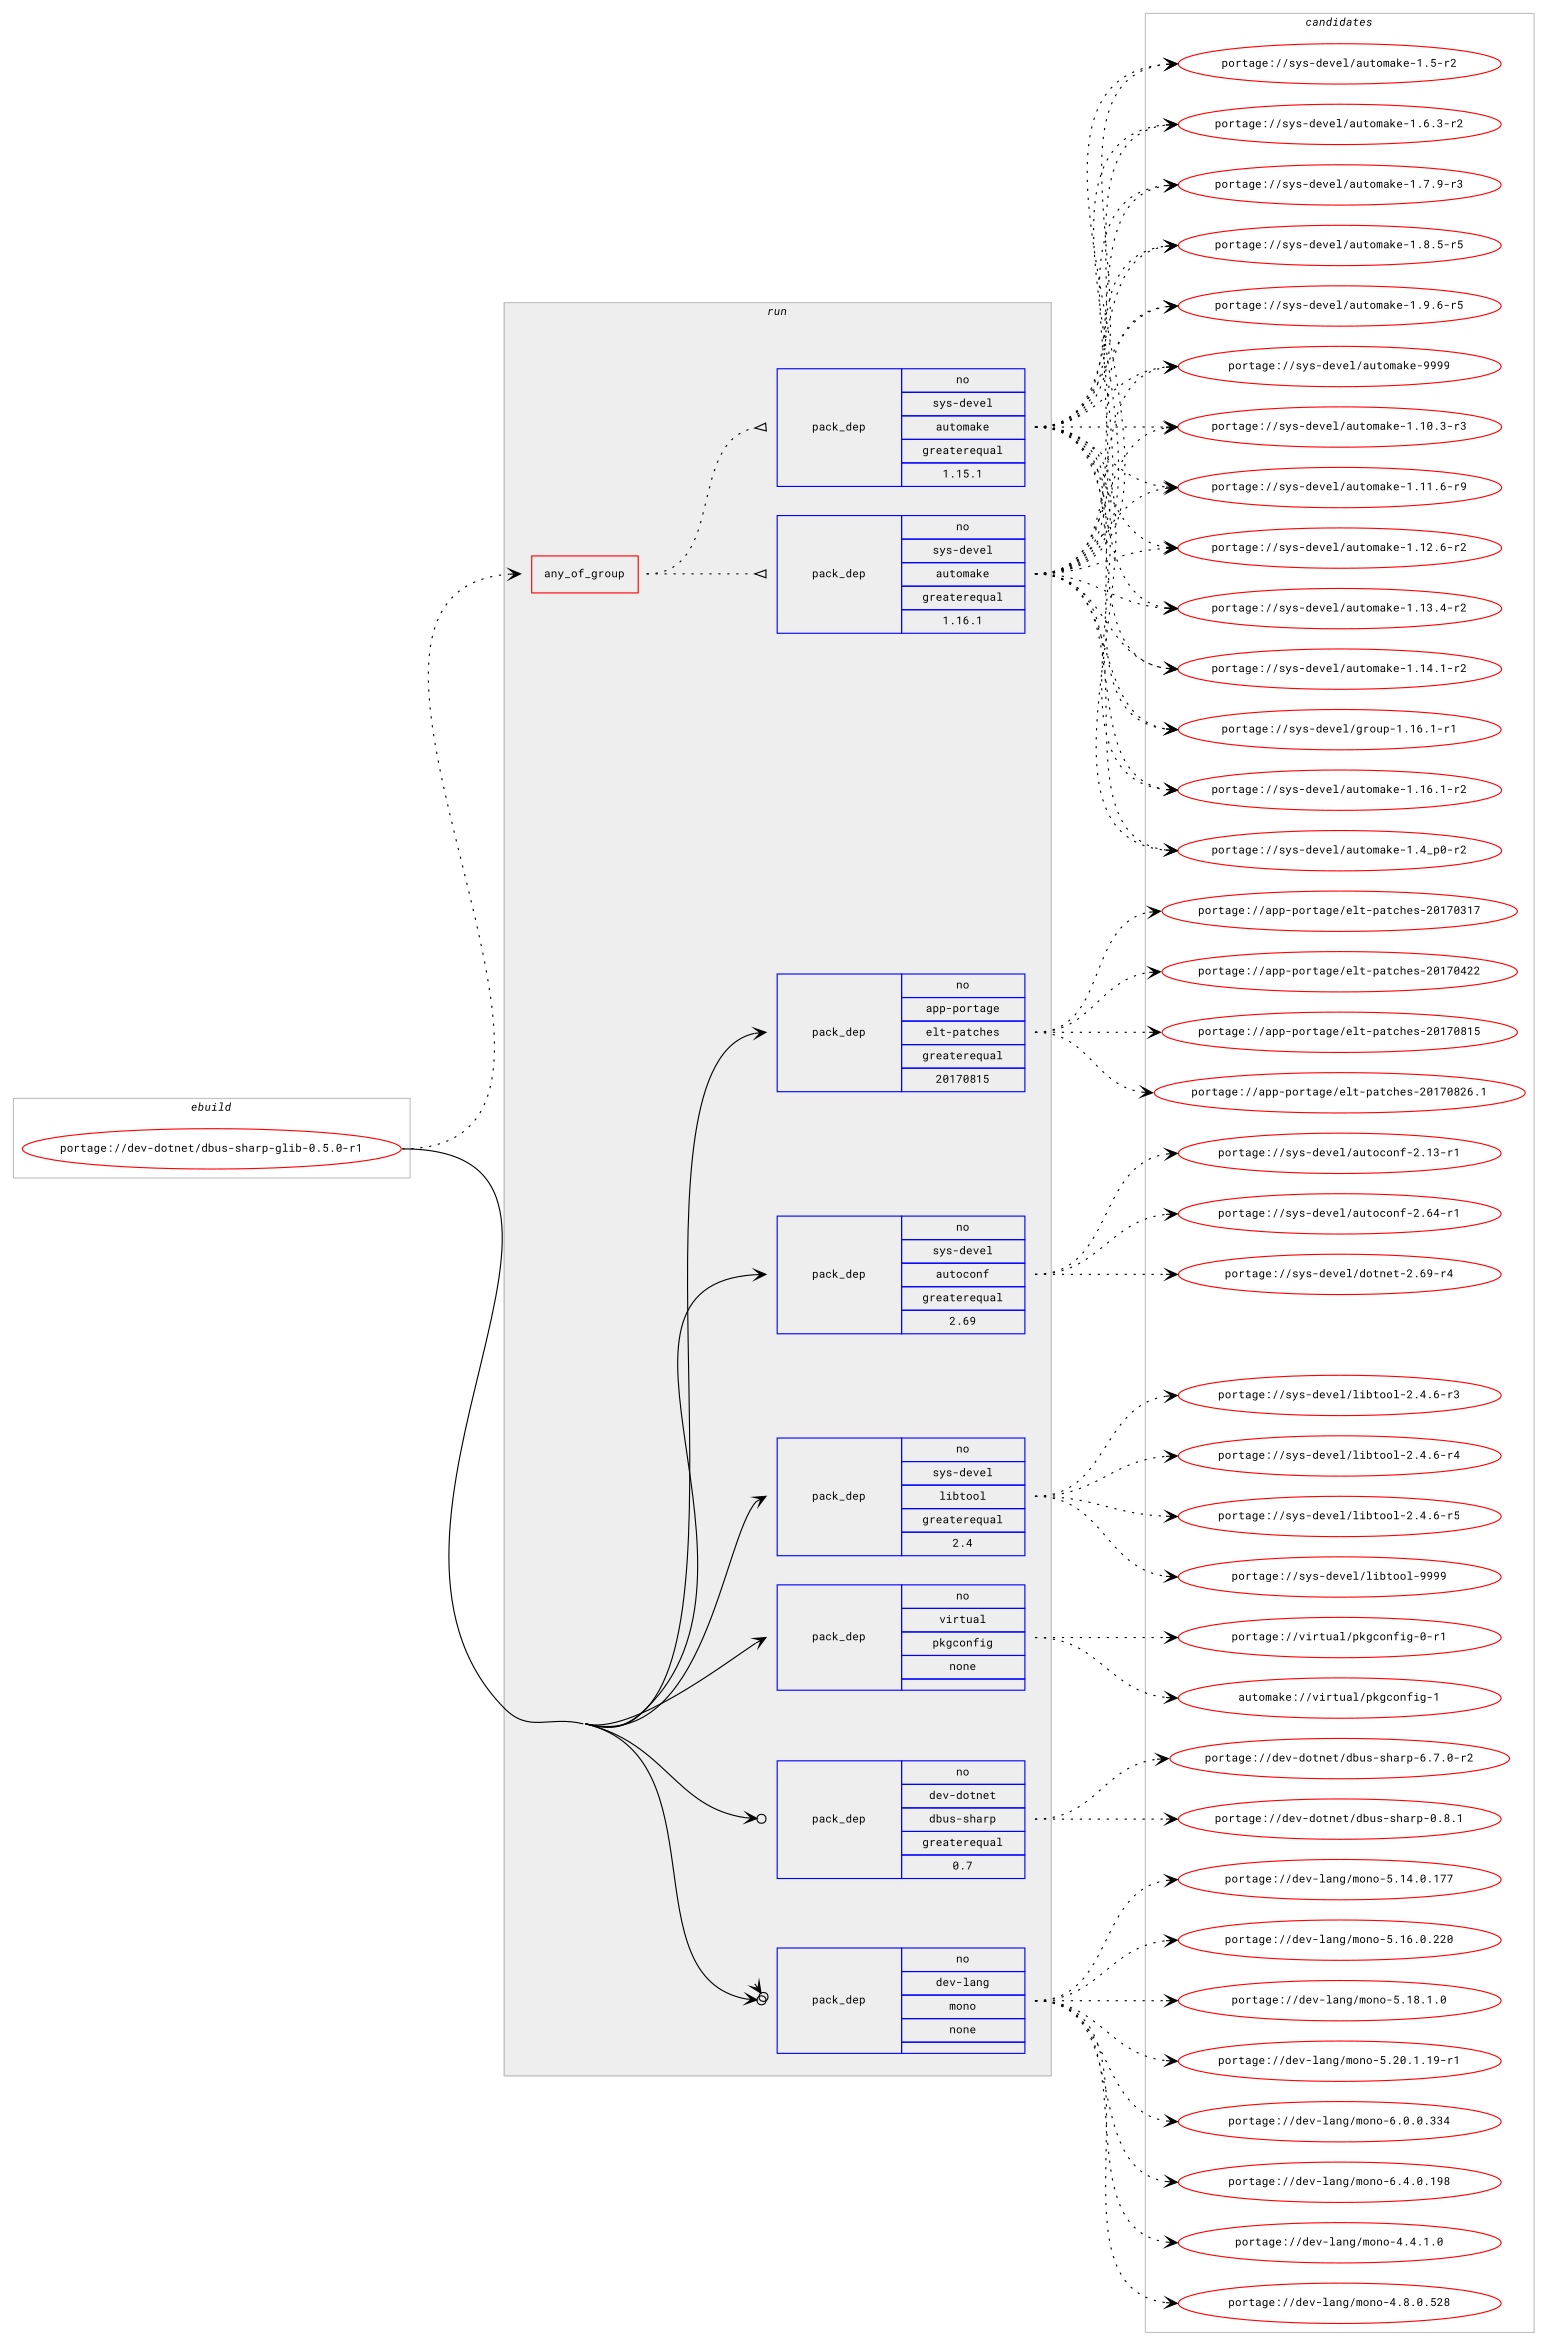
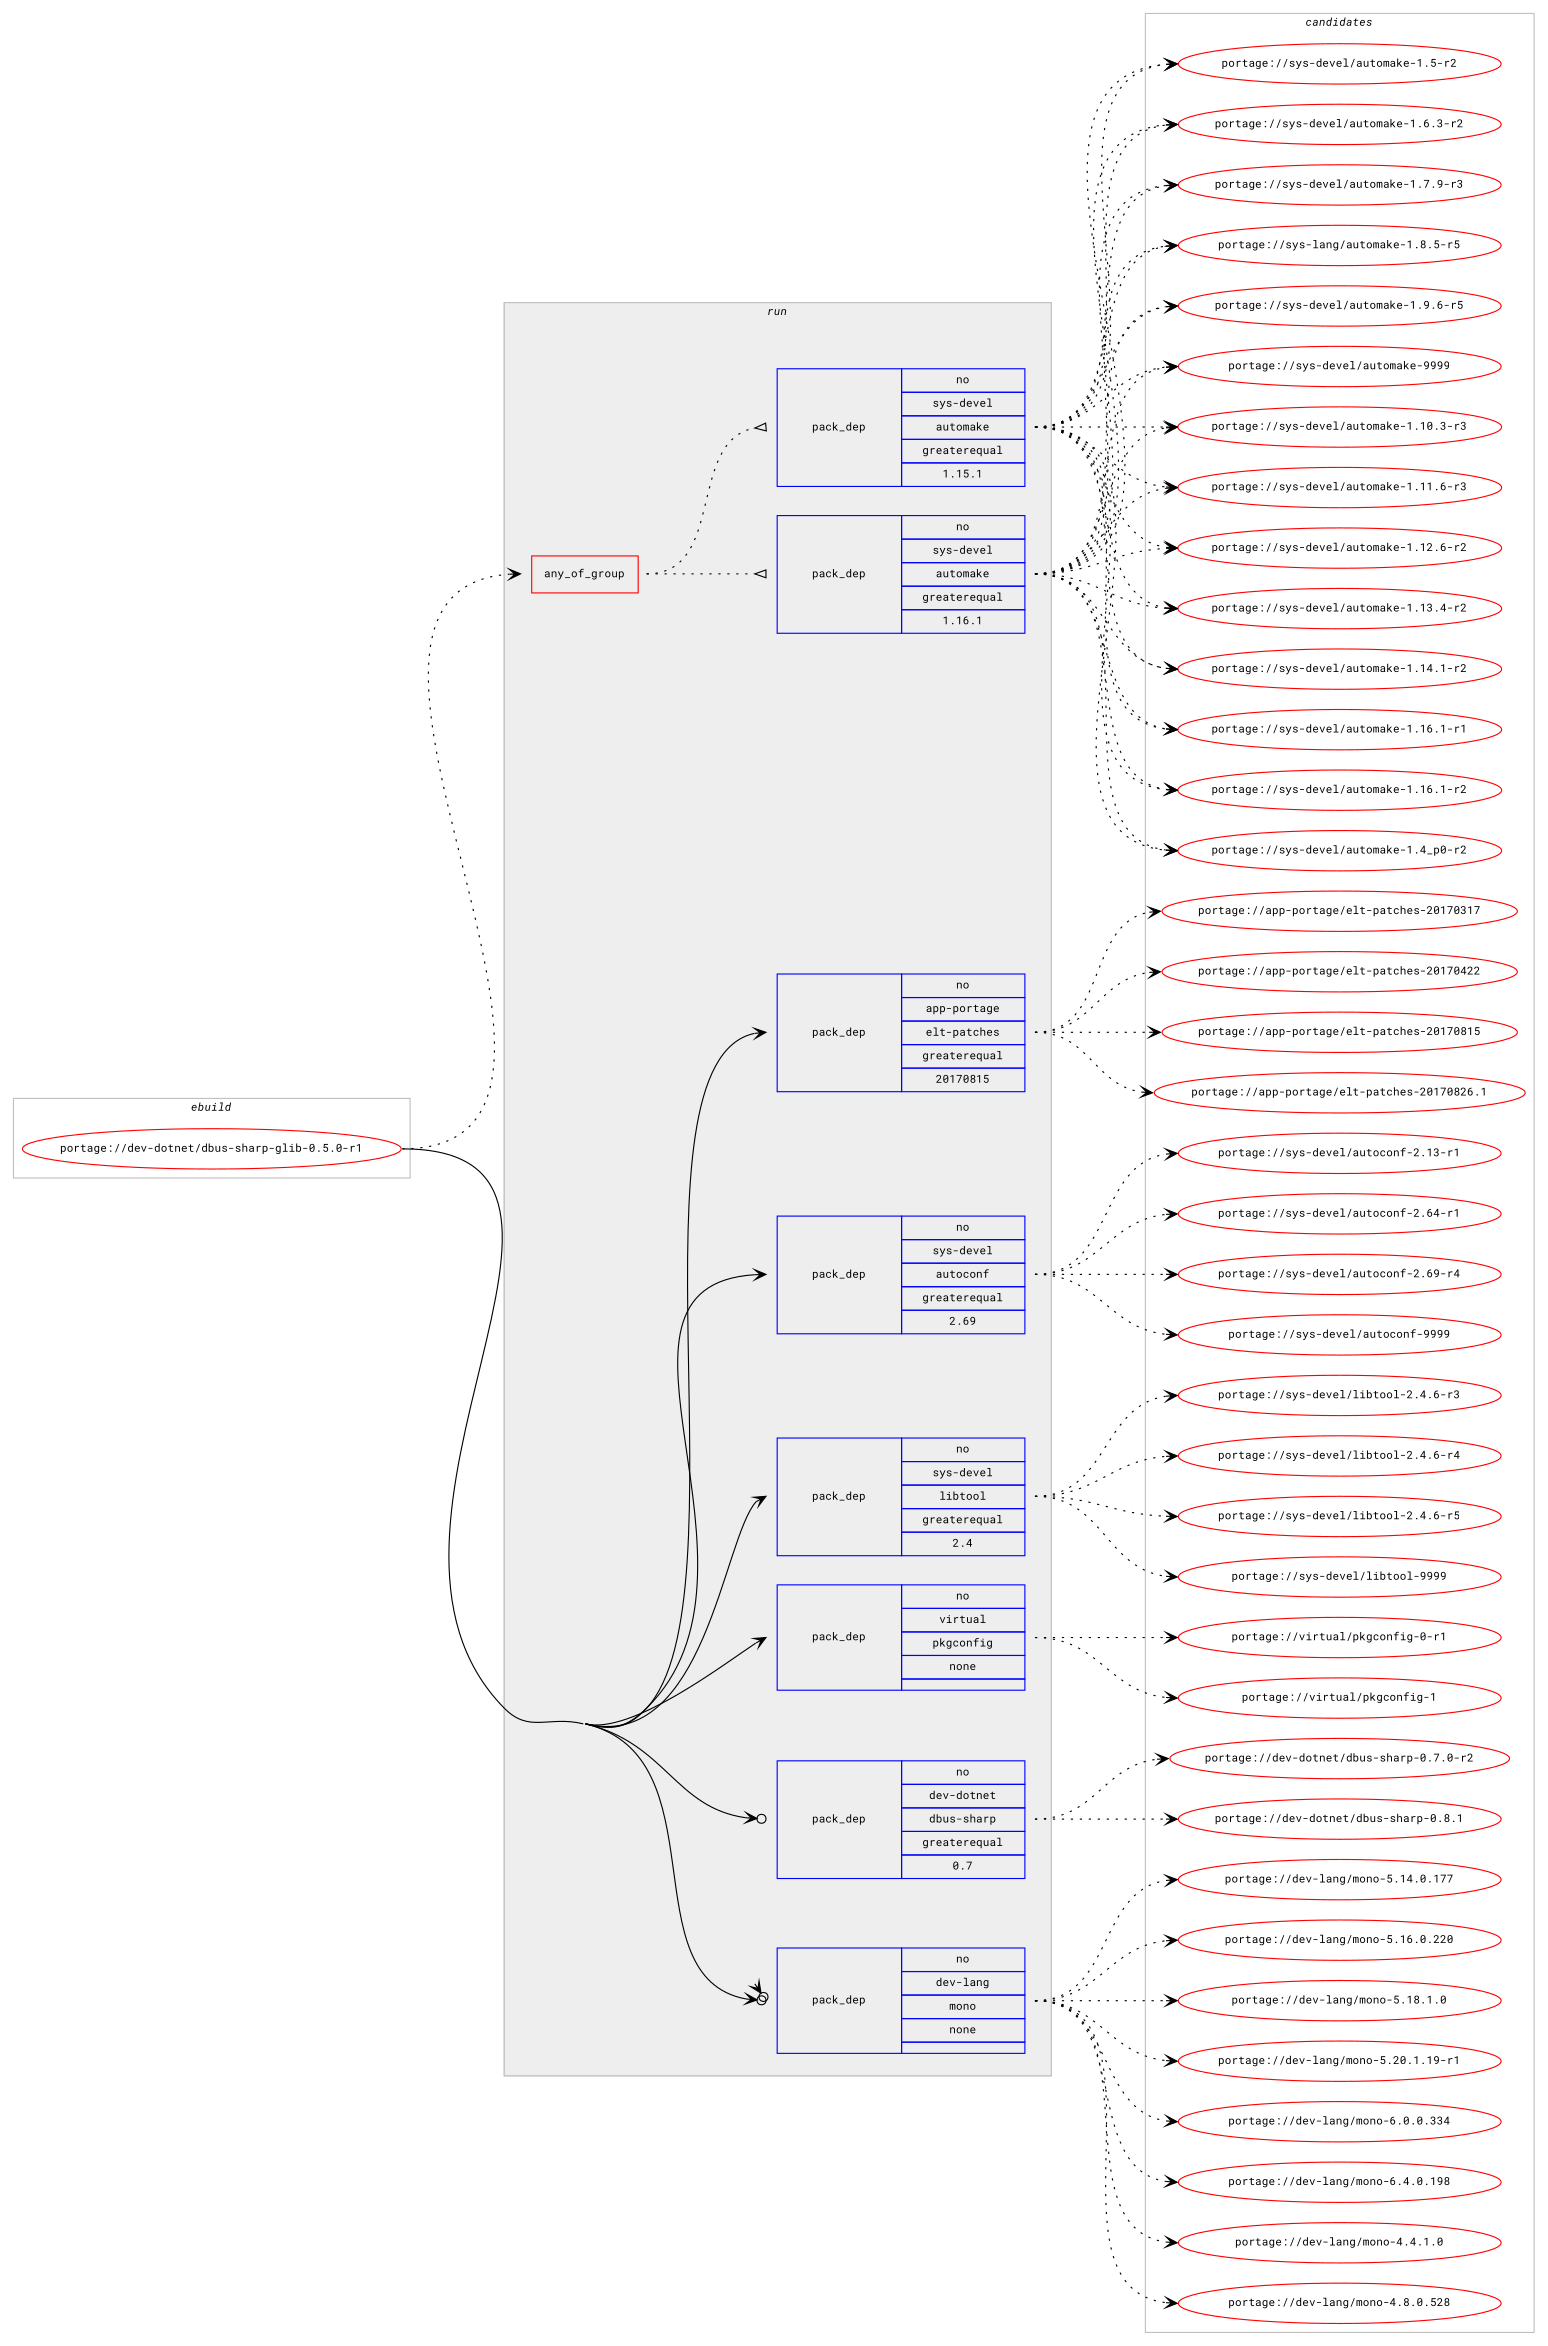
node "portage://sys-devel/automake-1.8.5-r5": label "portage://sys-devel/automake-1.8.5-r5" -> "portage://sys-lang/automake-1.8.5-r5"
node "portage://sys-devel/automake-1.11.6-r9": label "portage://sys-devel/automake-1.11.6-r9" -> "portage://sys-devel/automake-1.11.6-r3"
node "portage://sys-devel/group-1.16.1-r1": label "portage://sys-devel/group-1.16.1-r1" -> "portage://sys-devel/automake-1.16.1-r1"
node "portage://sys-devel/dotnet-2.69-r4": label "portage://sys-devel/dotnet-2.69-r4" -> "portage://sys-devel/autoconf-2.69-r4"
node "portage://sys-devel/autoconf-9999": added
node "automake://virtual/pkgconfig-1": label "automake://virtual/pkgconfig-1" -> "portage://virtual/pkgconfig-1"
node "portage://dev-dotnet/dbus-sharp-6.7.0-r2": label "portage://dev-dotnet/dbus-sharp-6.7.0-r2" -> "portage://dev-dotnet/dbus-sharp-0.7.0-r2"
